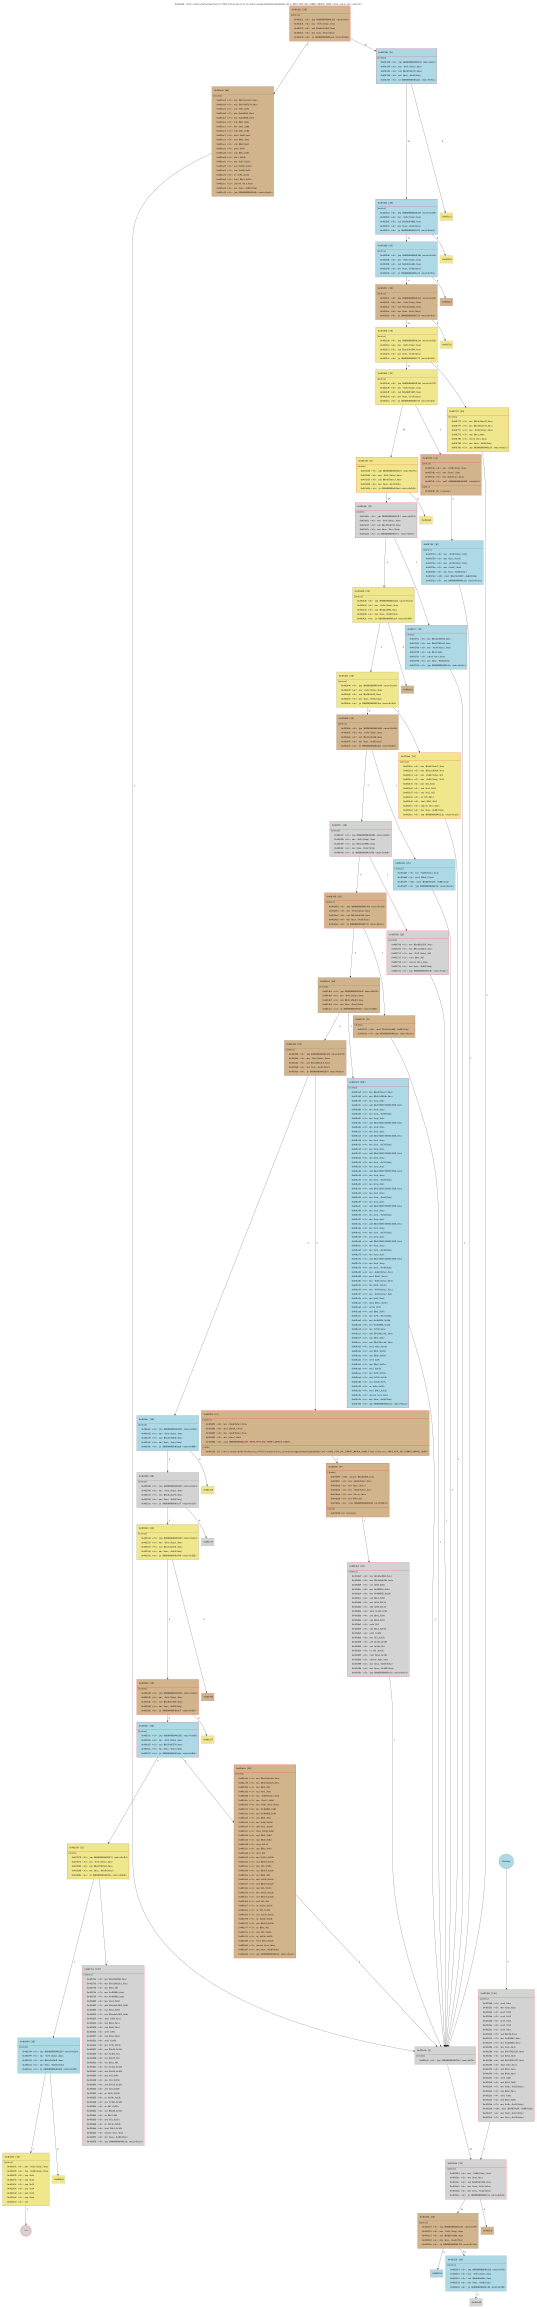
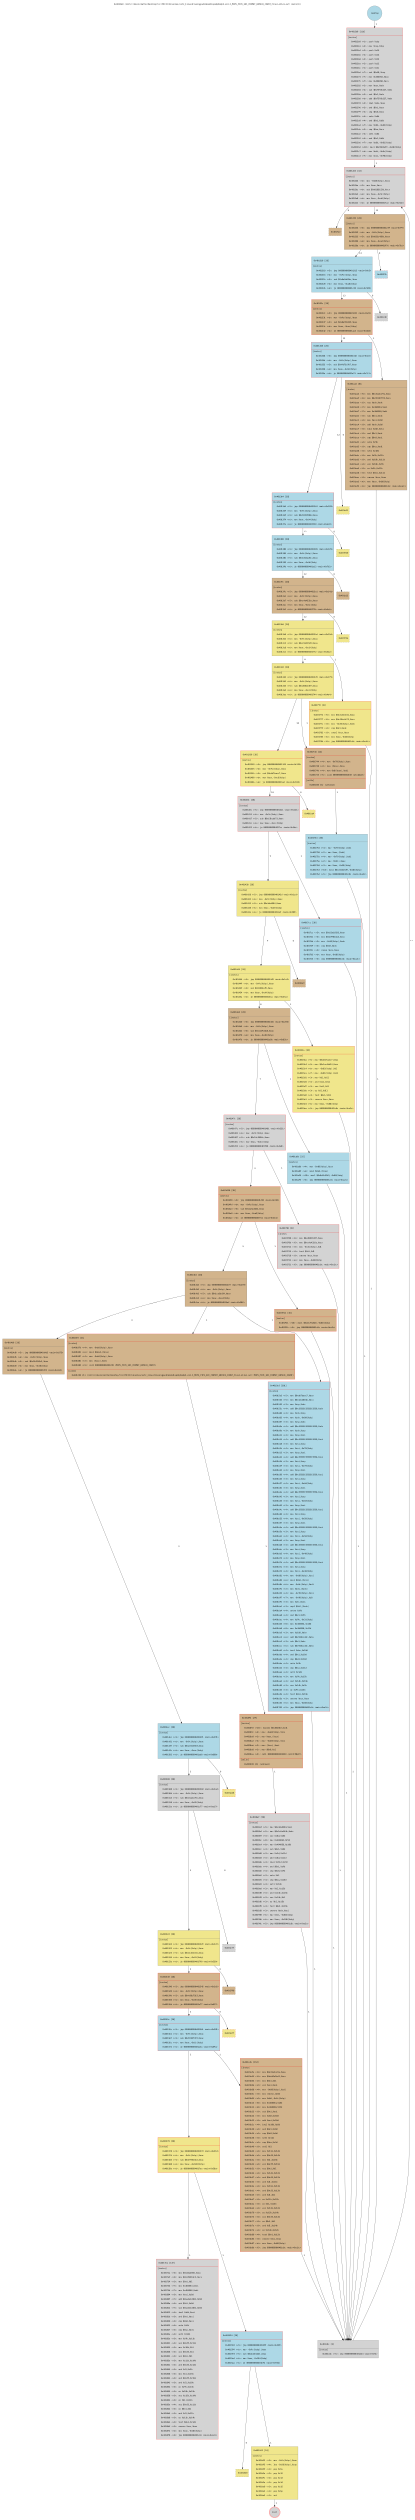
edge "0x401310 [28]" -> "0x40132c [28]": added, label "13"
edge "0x4014d0 [28]" -> "0x40187d [21]": now "0x4014b4 [28]" -> "0x40187d [21]"
